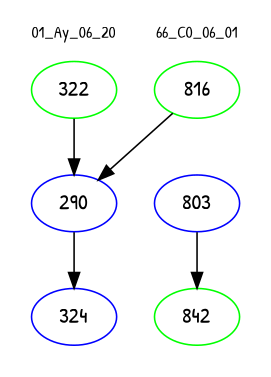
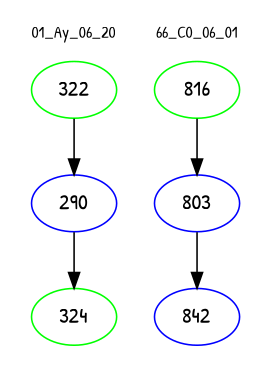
edge "816" -> "290": now "816" -> "803"
node "324": color blue -> green
node "842": color green -> blue
